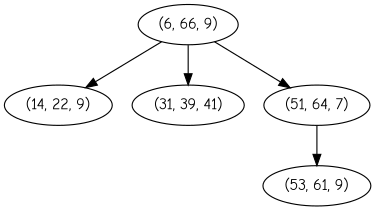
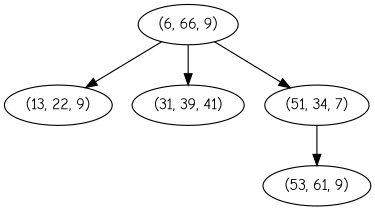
node "(14, 22, 9)": label "(14, 22, 9)" -> "(13, 22, 9)"
node "(51, 64, 7)": label "(51, 64, 7)" -> "(51, 34, 7)"
